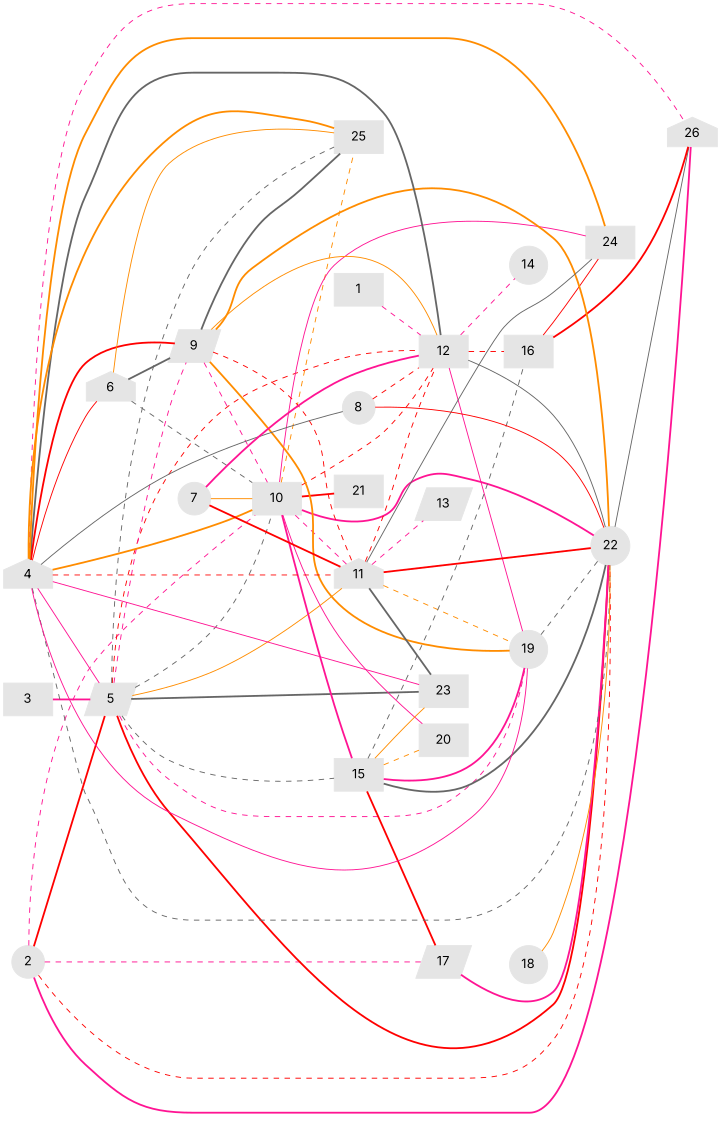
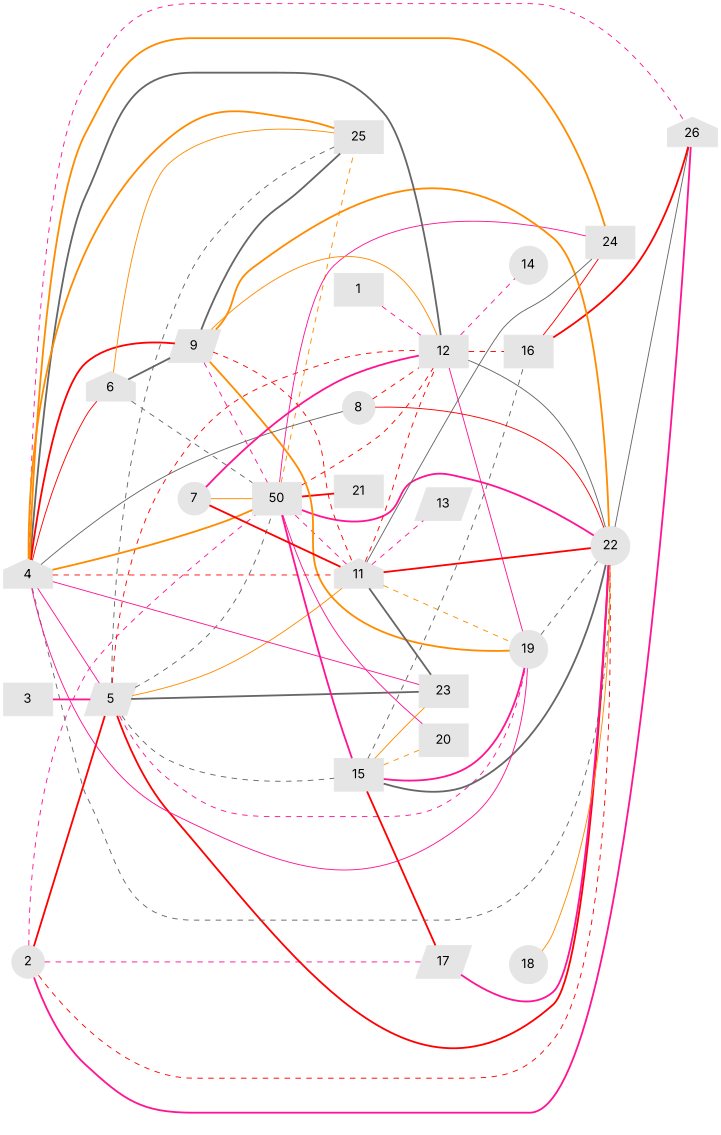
node "10": label "10" -> "50"
edge "9" -- "5": removed
